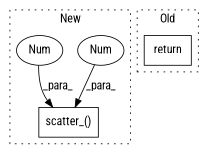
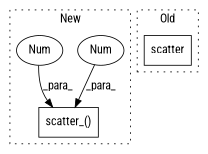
node "return": label "return" -> "scatter"
